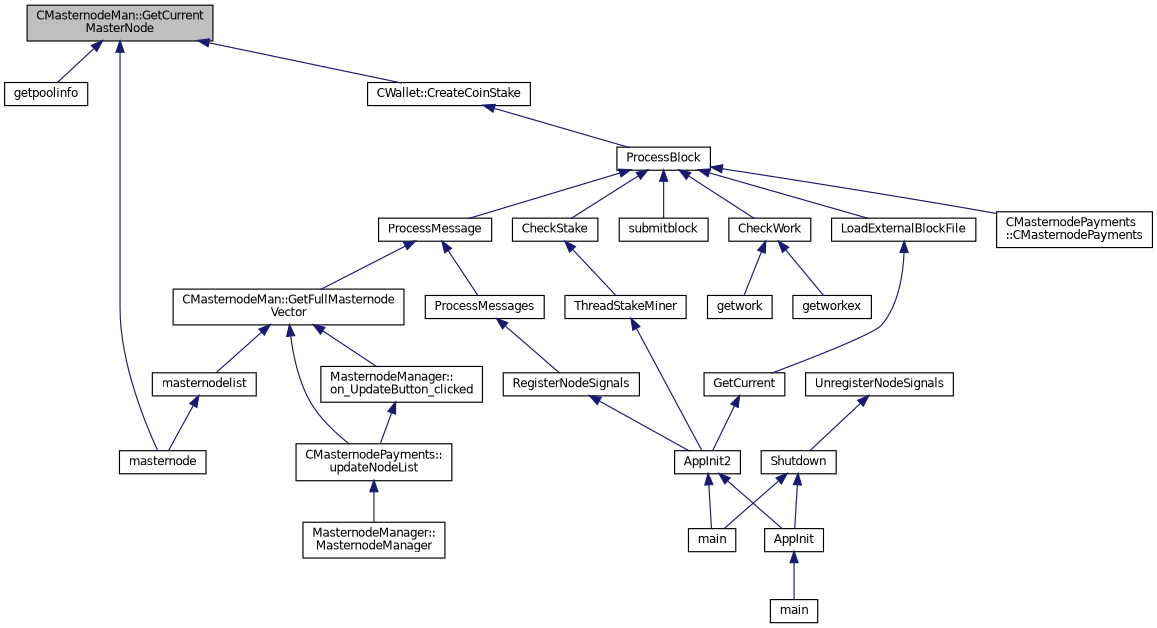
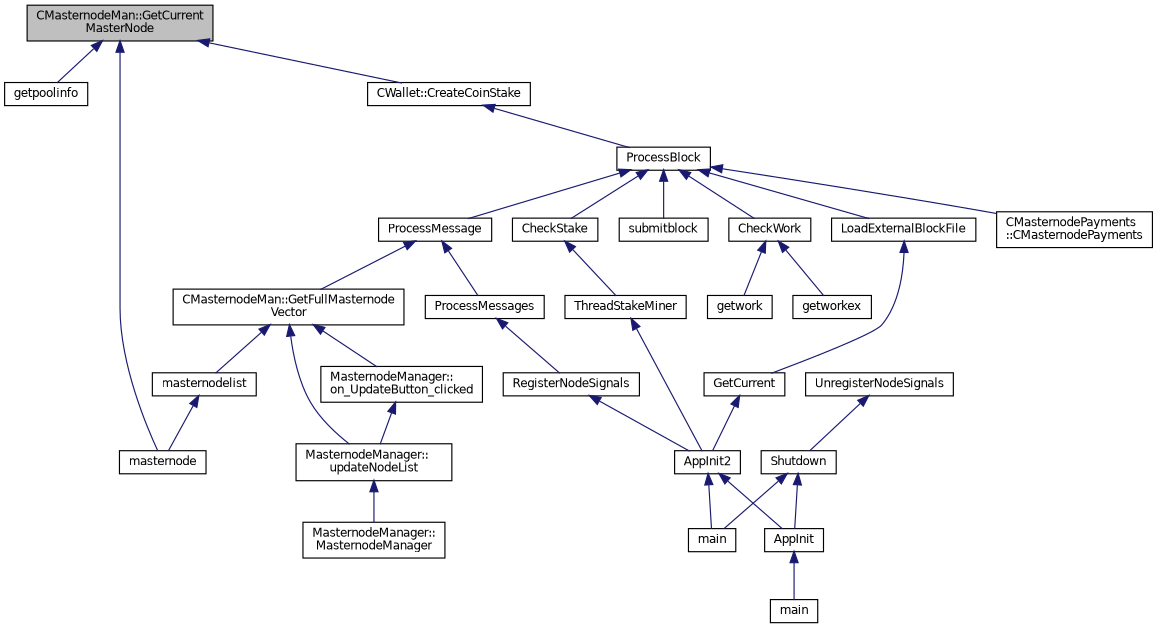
node "CMasternodePayments:: updateNodeList": label "CMasternodePayments:: updateNodeList" -> "MasternodeManager:: updateNodeList"
